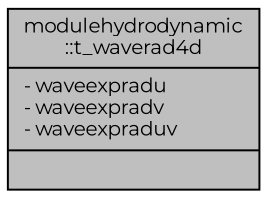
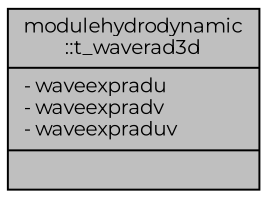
node "modulehydrodynamic": text "::t_waverad4d" -> "::t_waverad3d"
